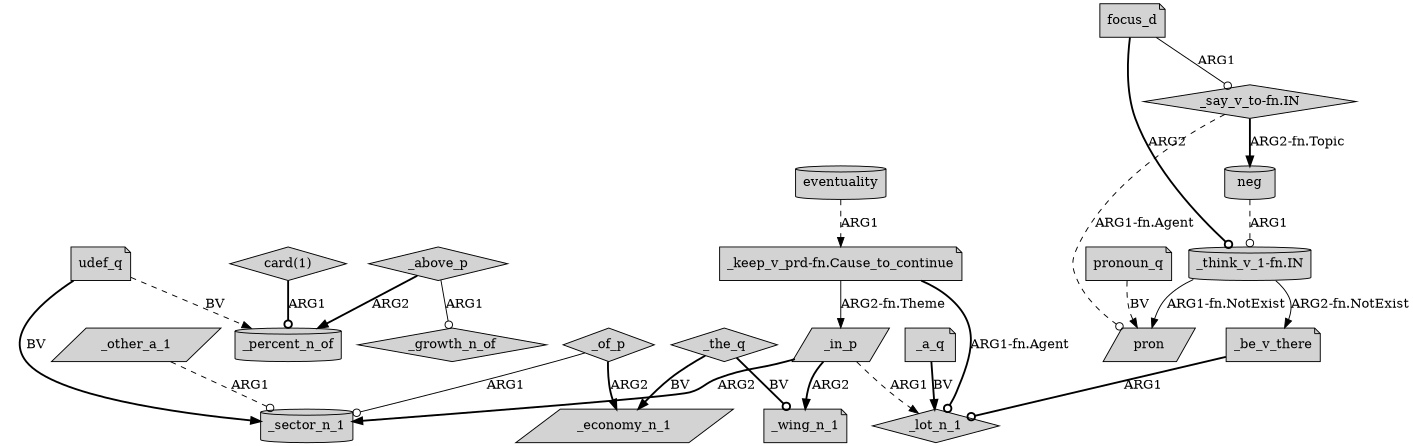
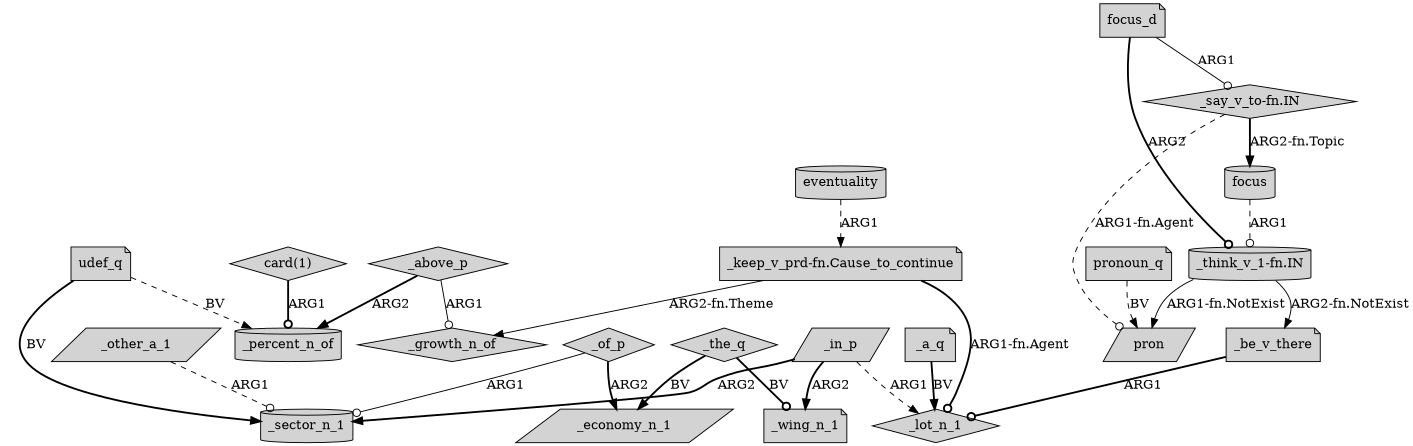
node "neg": label "neg" -> "focus"
edge "_keep_v_prd-fn.Cause_to_continue" -> "_in_p": now "_keep_v_prd-fn.Cause_to_continue" -> "_growth_n_of"
